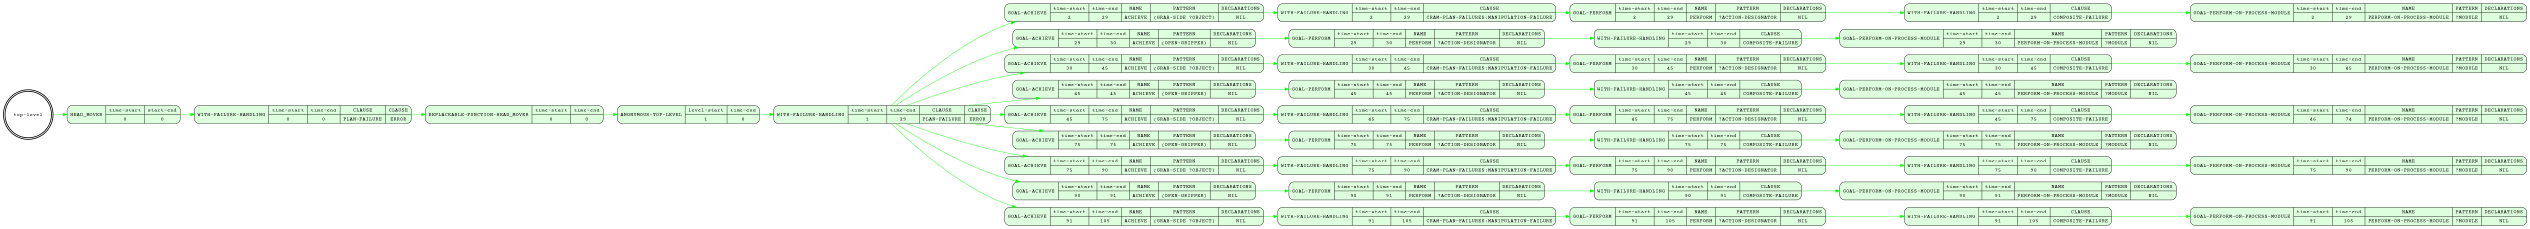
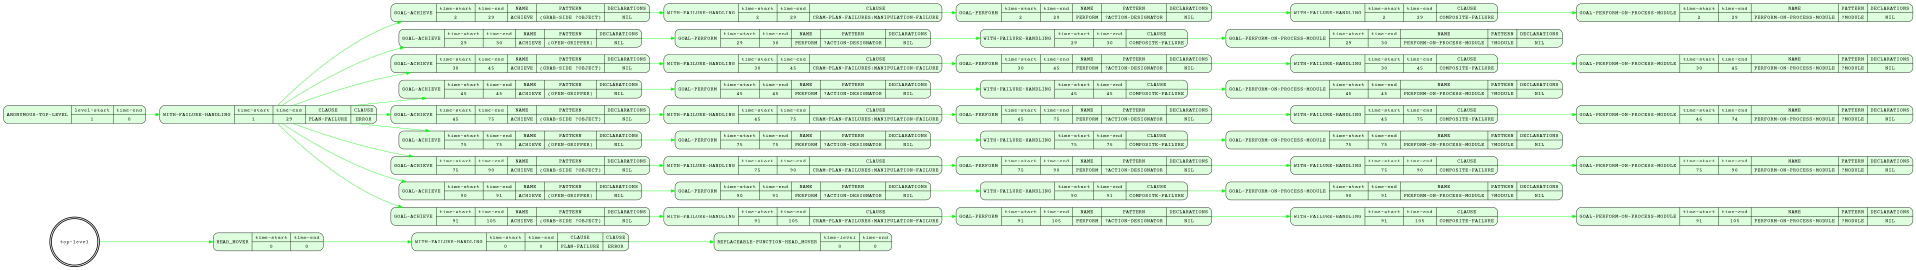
node "HEAD_MOVER": text "start-end" -> "time-end"
node "REPLACEABLE-FUNCTION-HEAD_MOVER": text "time-start" -> "time-level"
edge "REPLACEABLE-FUNCTION-HEAD_MOVER" -> "ANONYMOUS-TOP-LEVEL": removed
